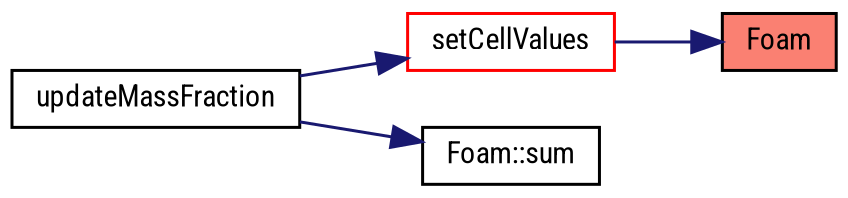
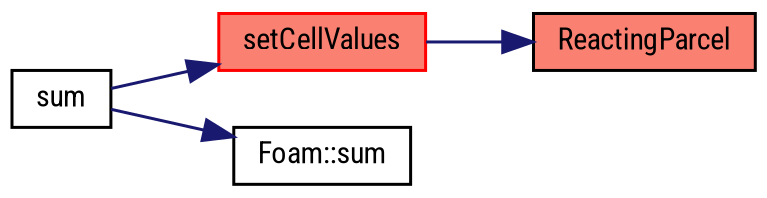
node "setCellValues": fillcolor white -> salmon
node "Foam": label "Foam" -> "ReactingParcel"
node "updateMassFraction": label "updateMassFraction" -> "sum"
